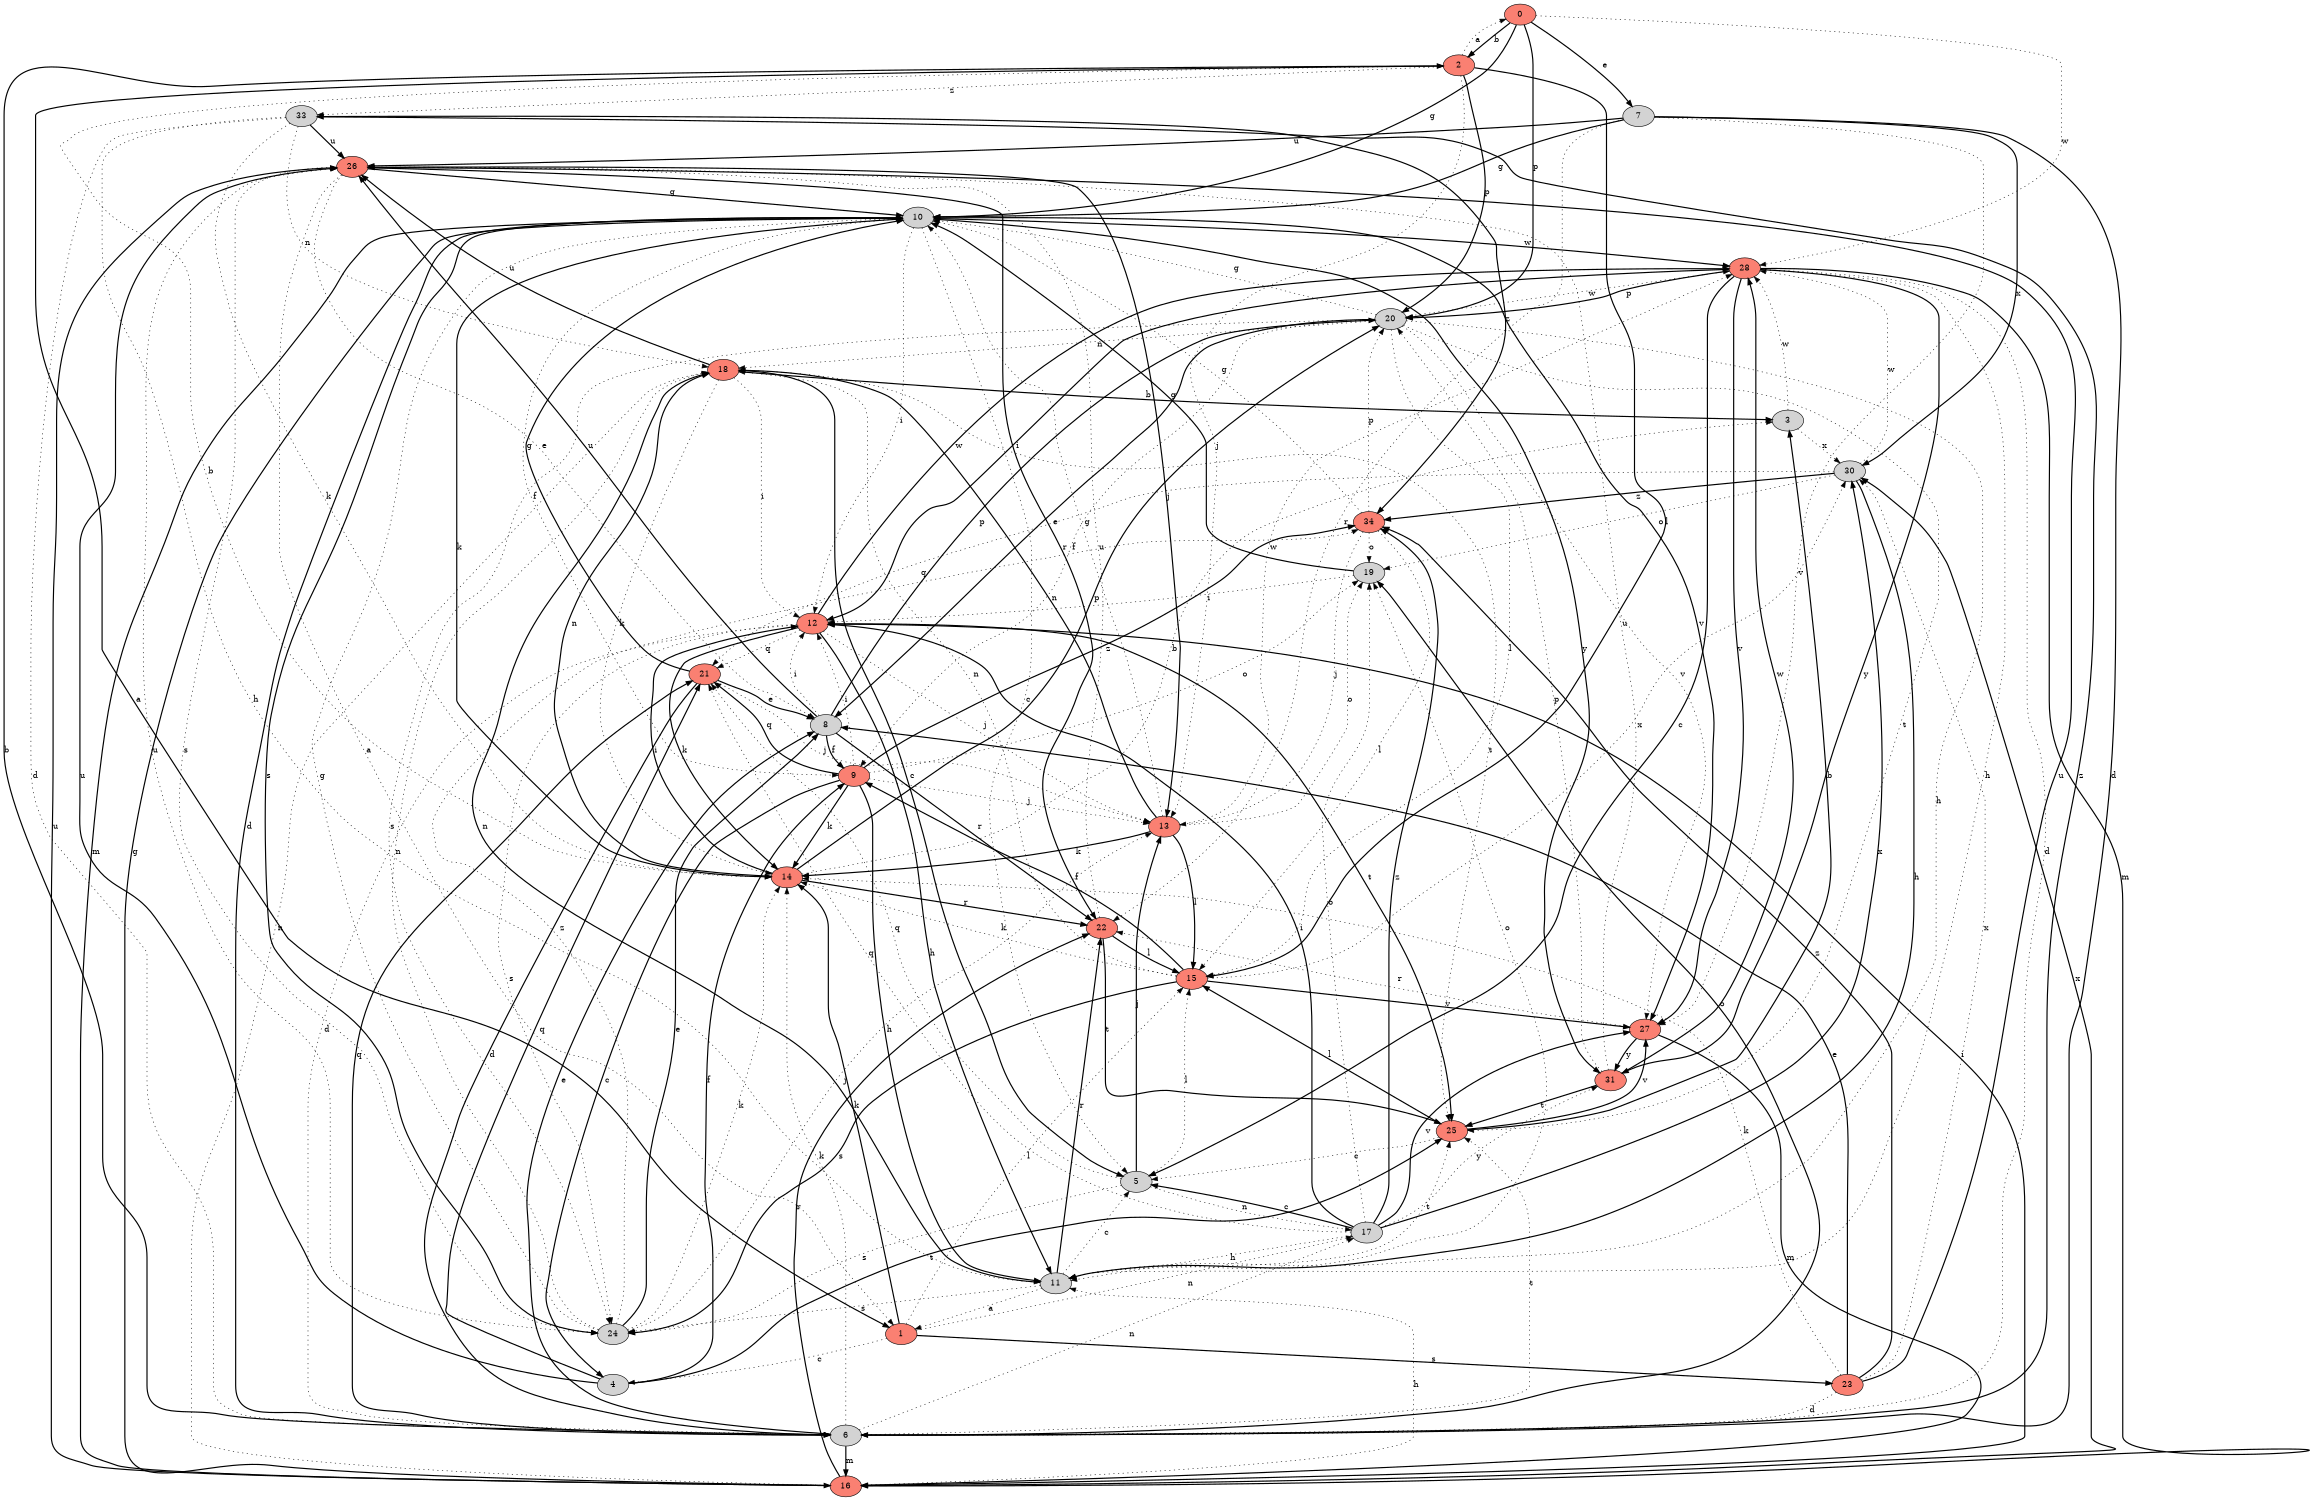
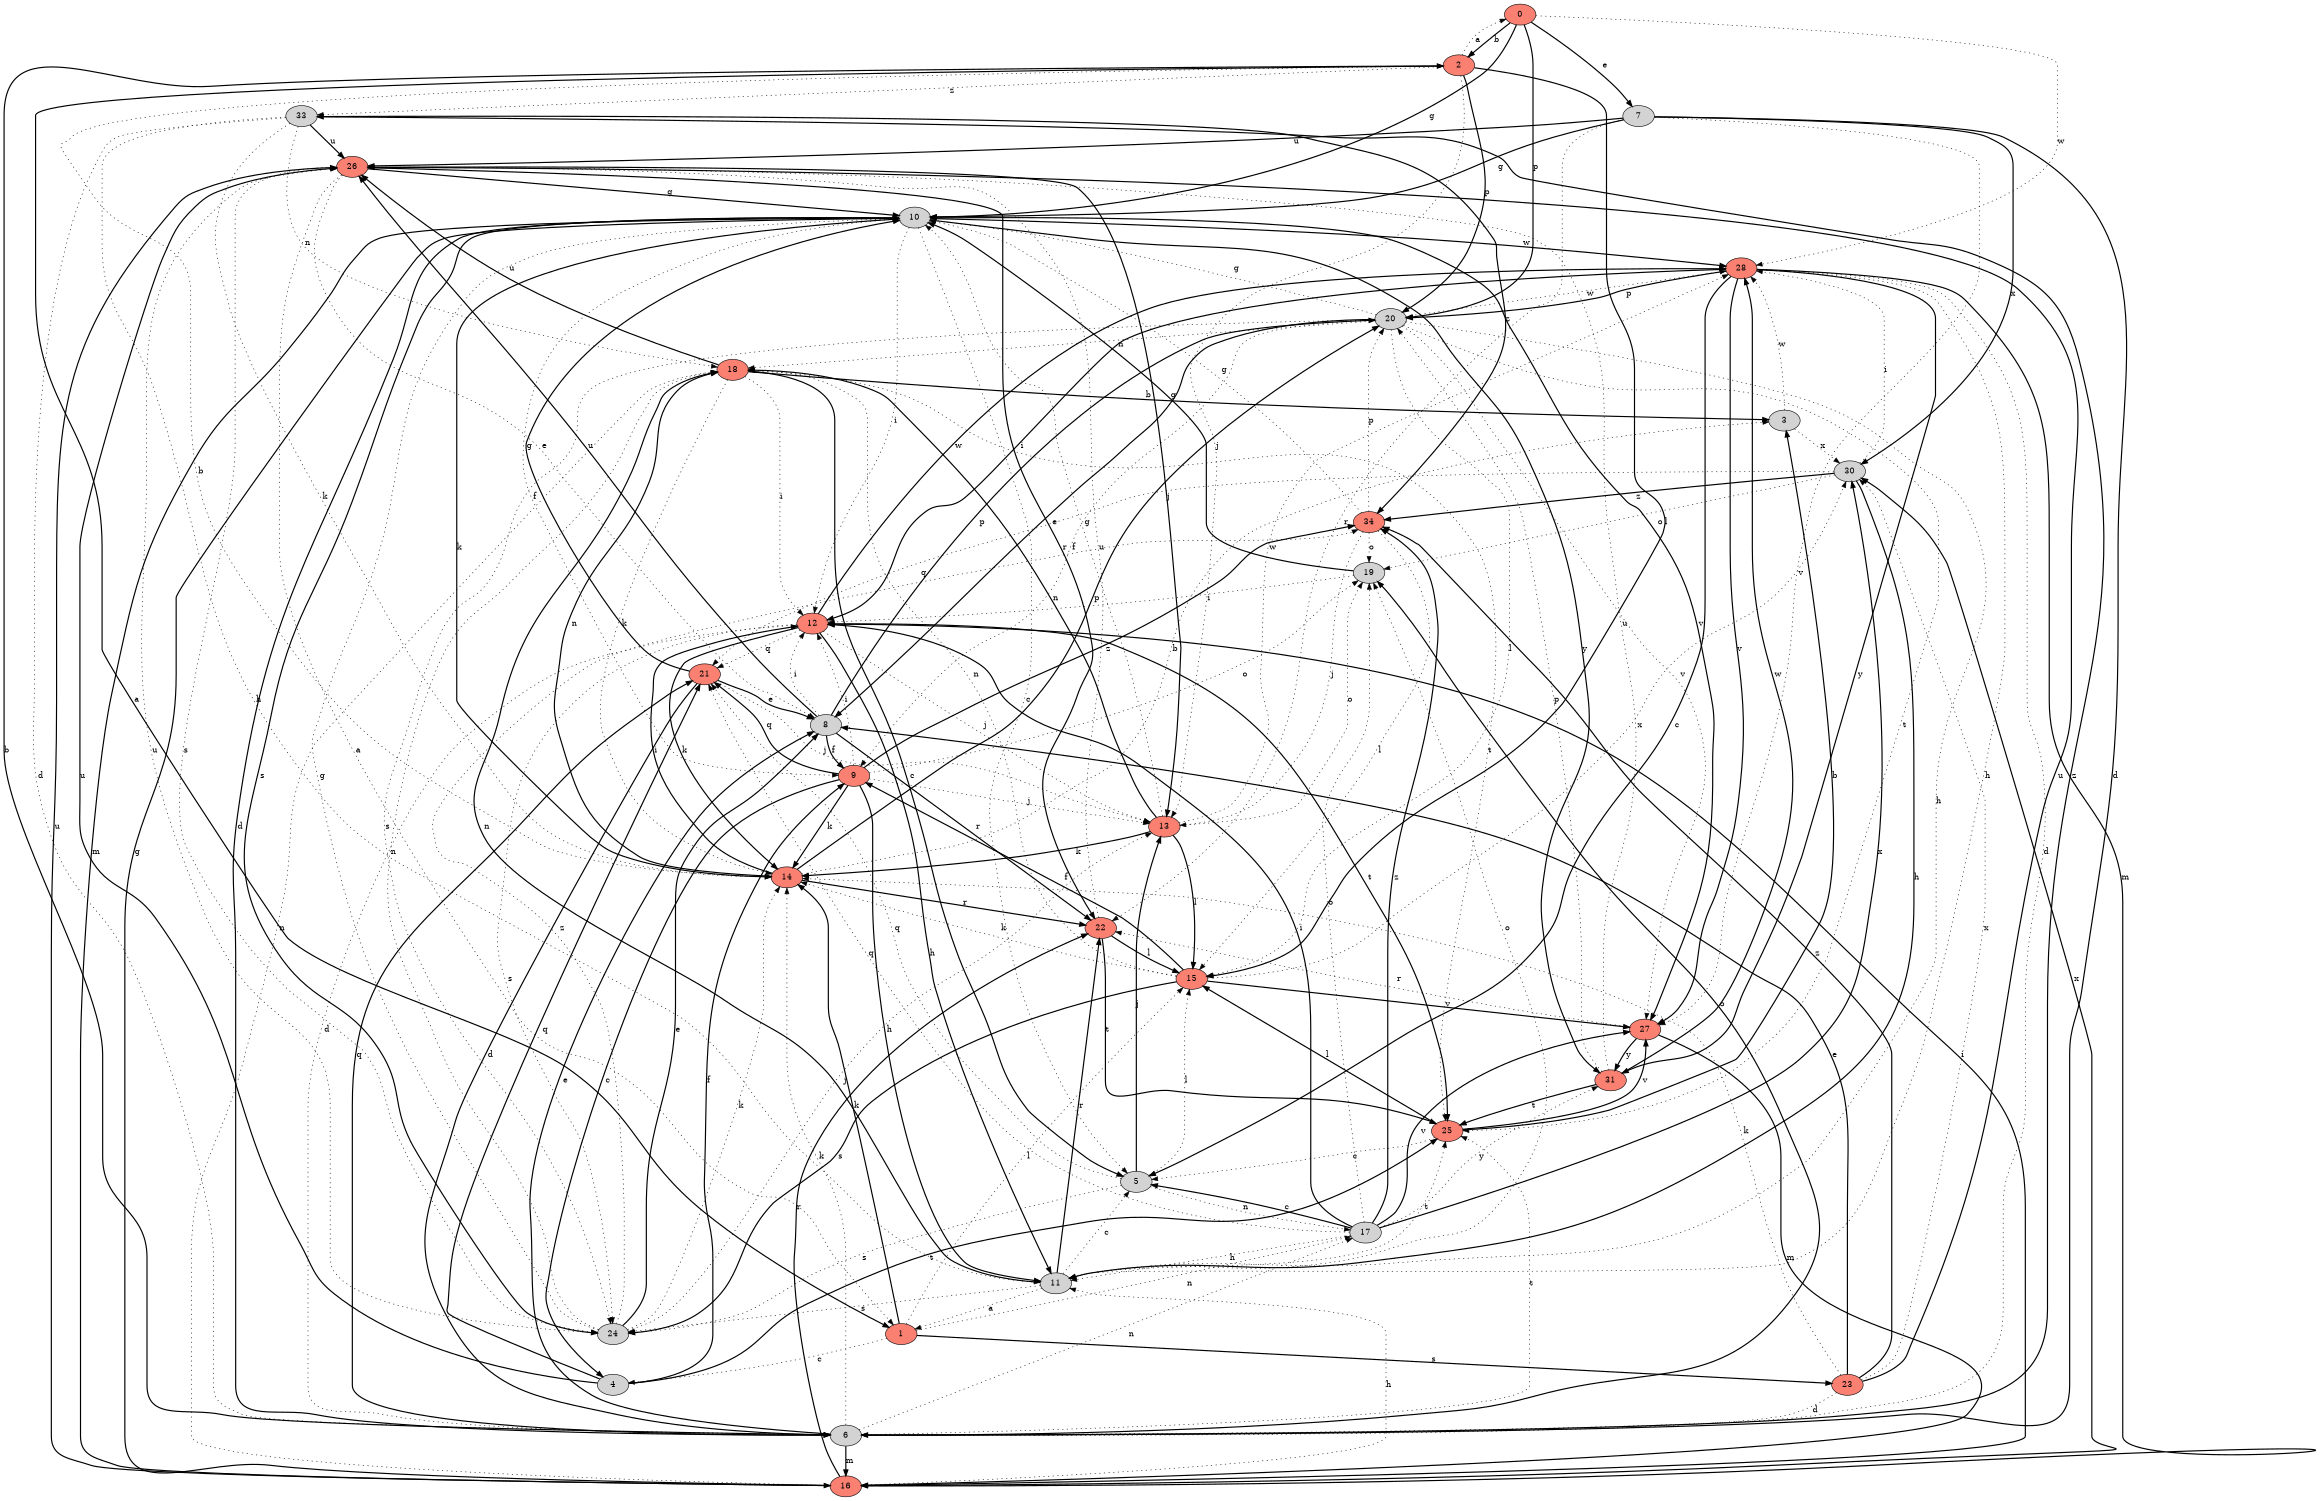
edge "30" -> "28": label "w" -> "i"
